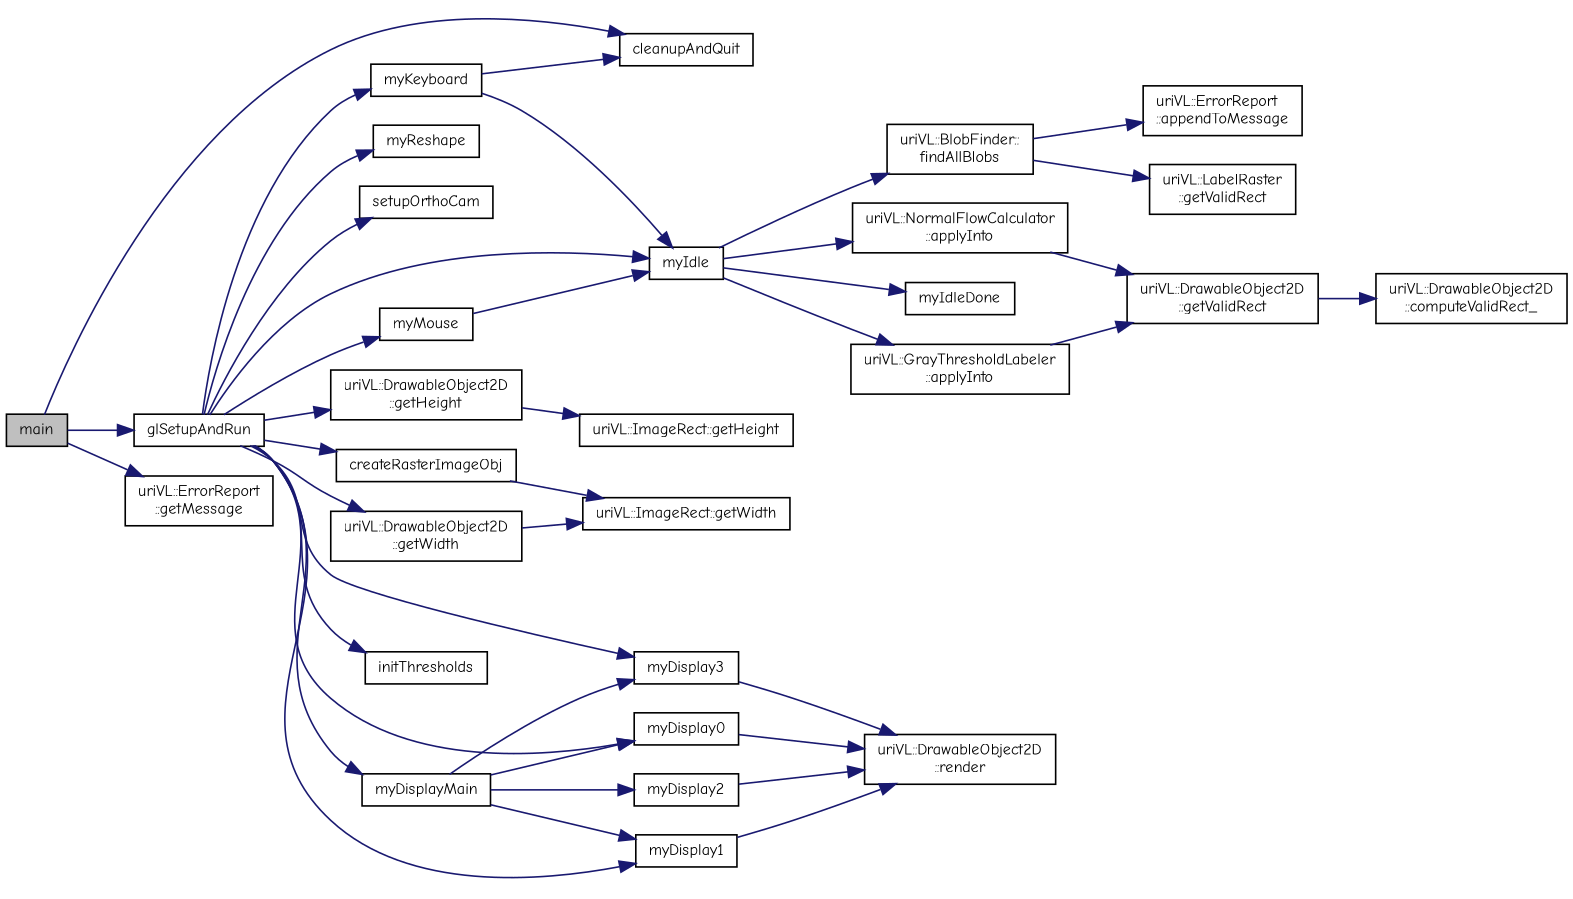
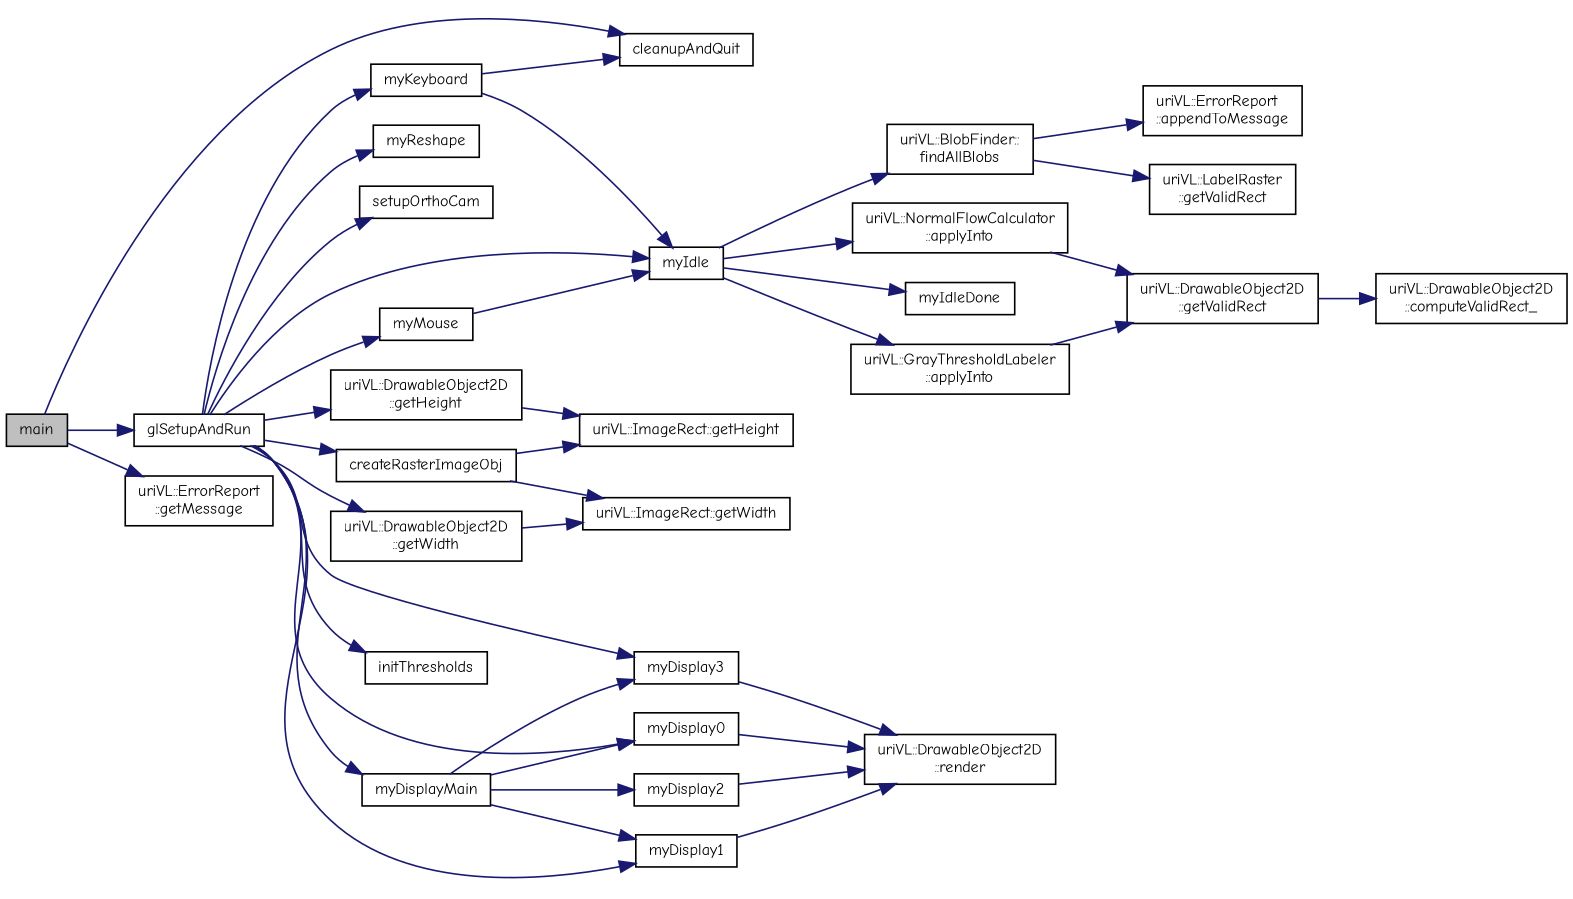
edge "createRasterImageObj" -> "uriVL::ImageRect::getHeight": added
